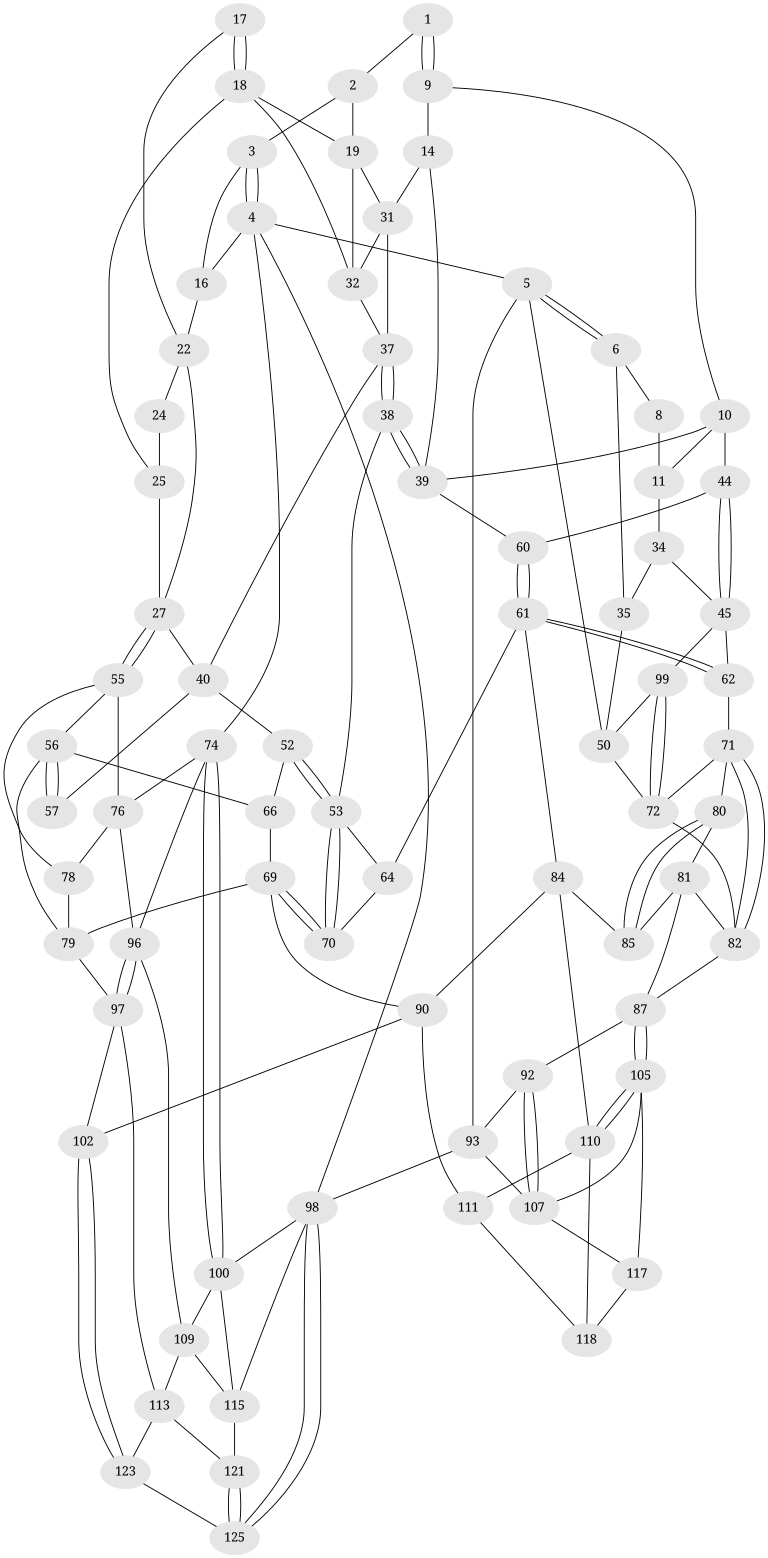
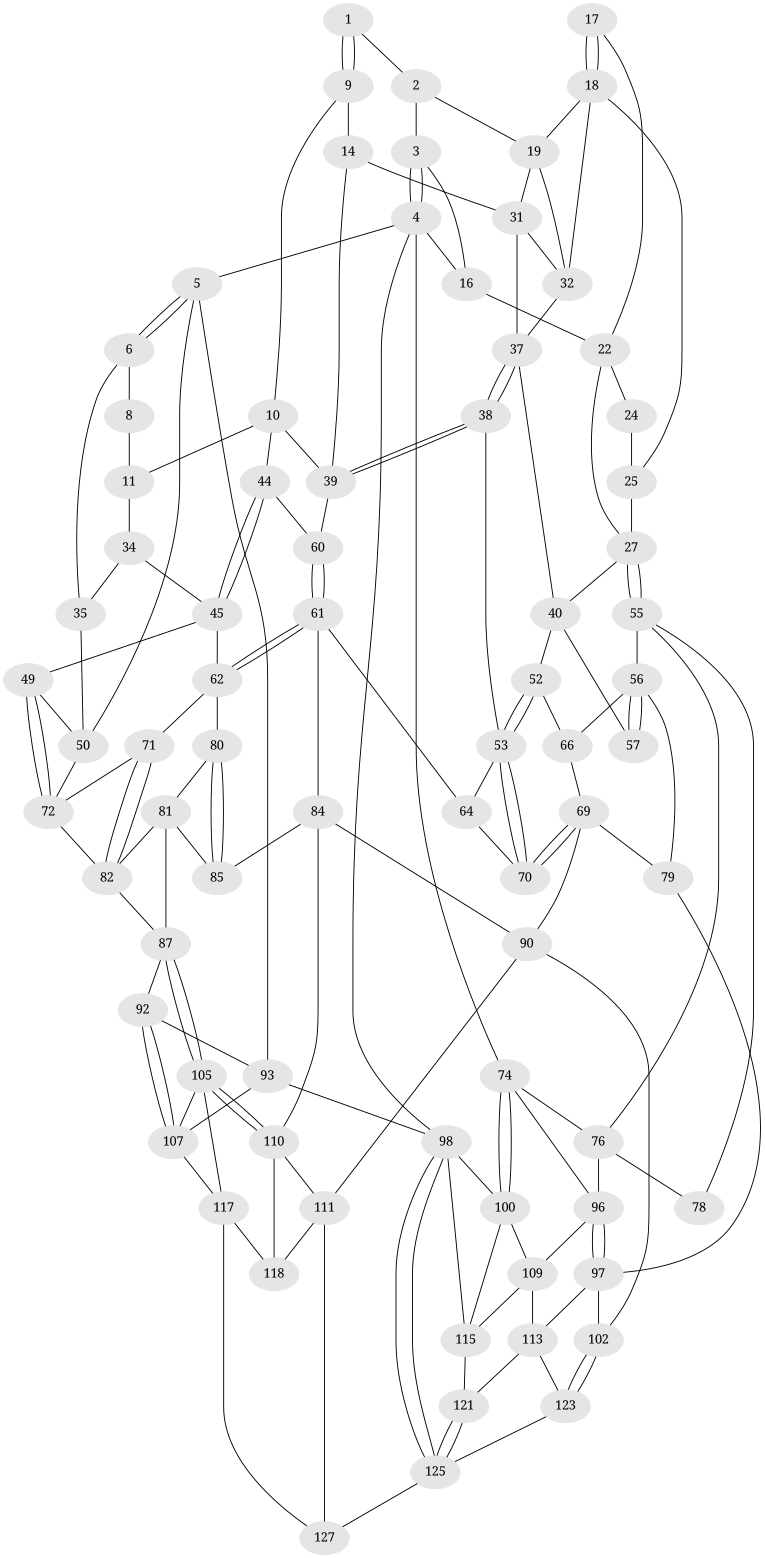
node "99": label "99" -> "49"
edge "71" -- "80": now "62" -- "80"
edge "78" -- "79": removed
node "127": added
